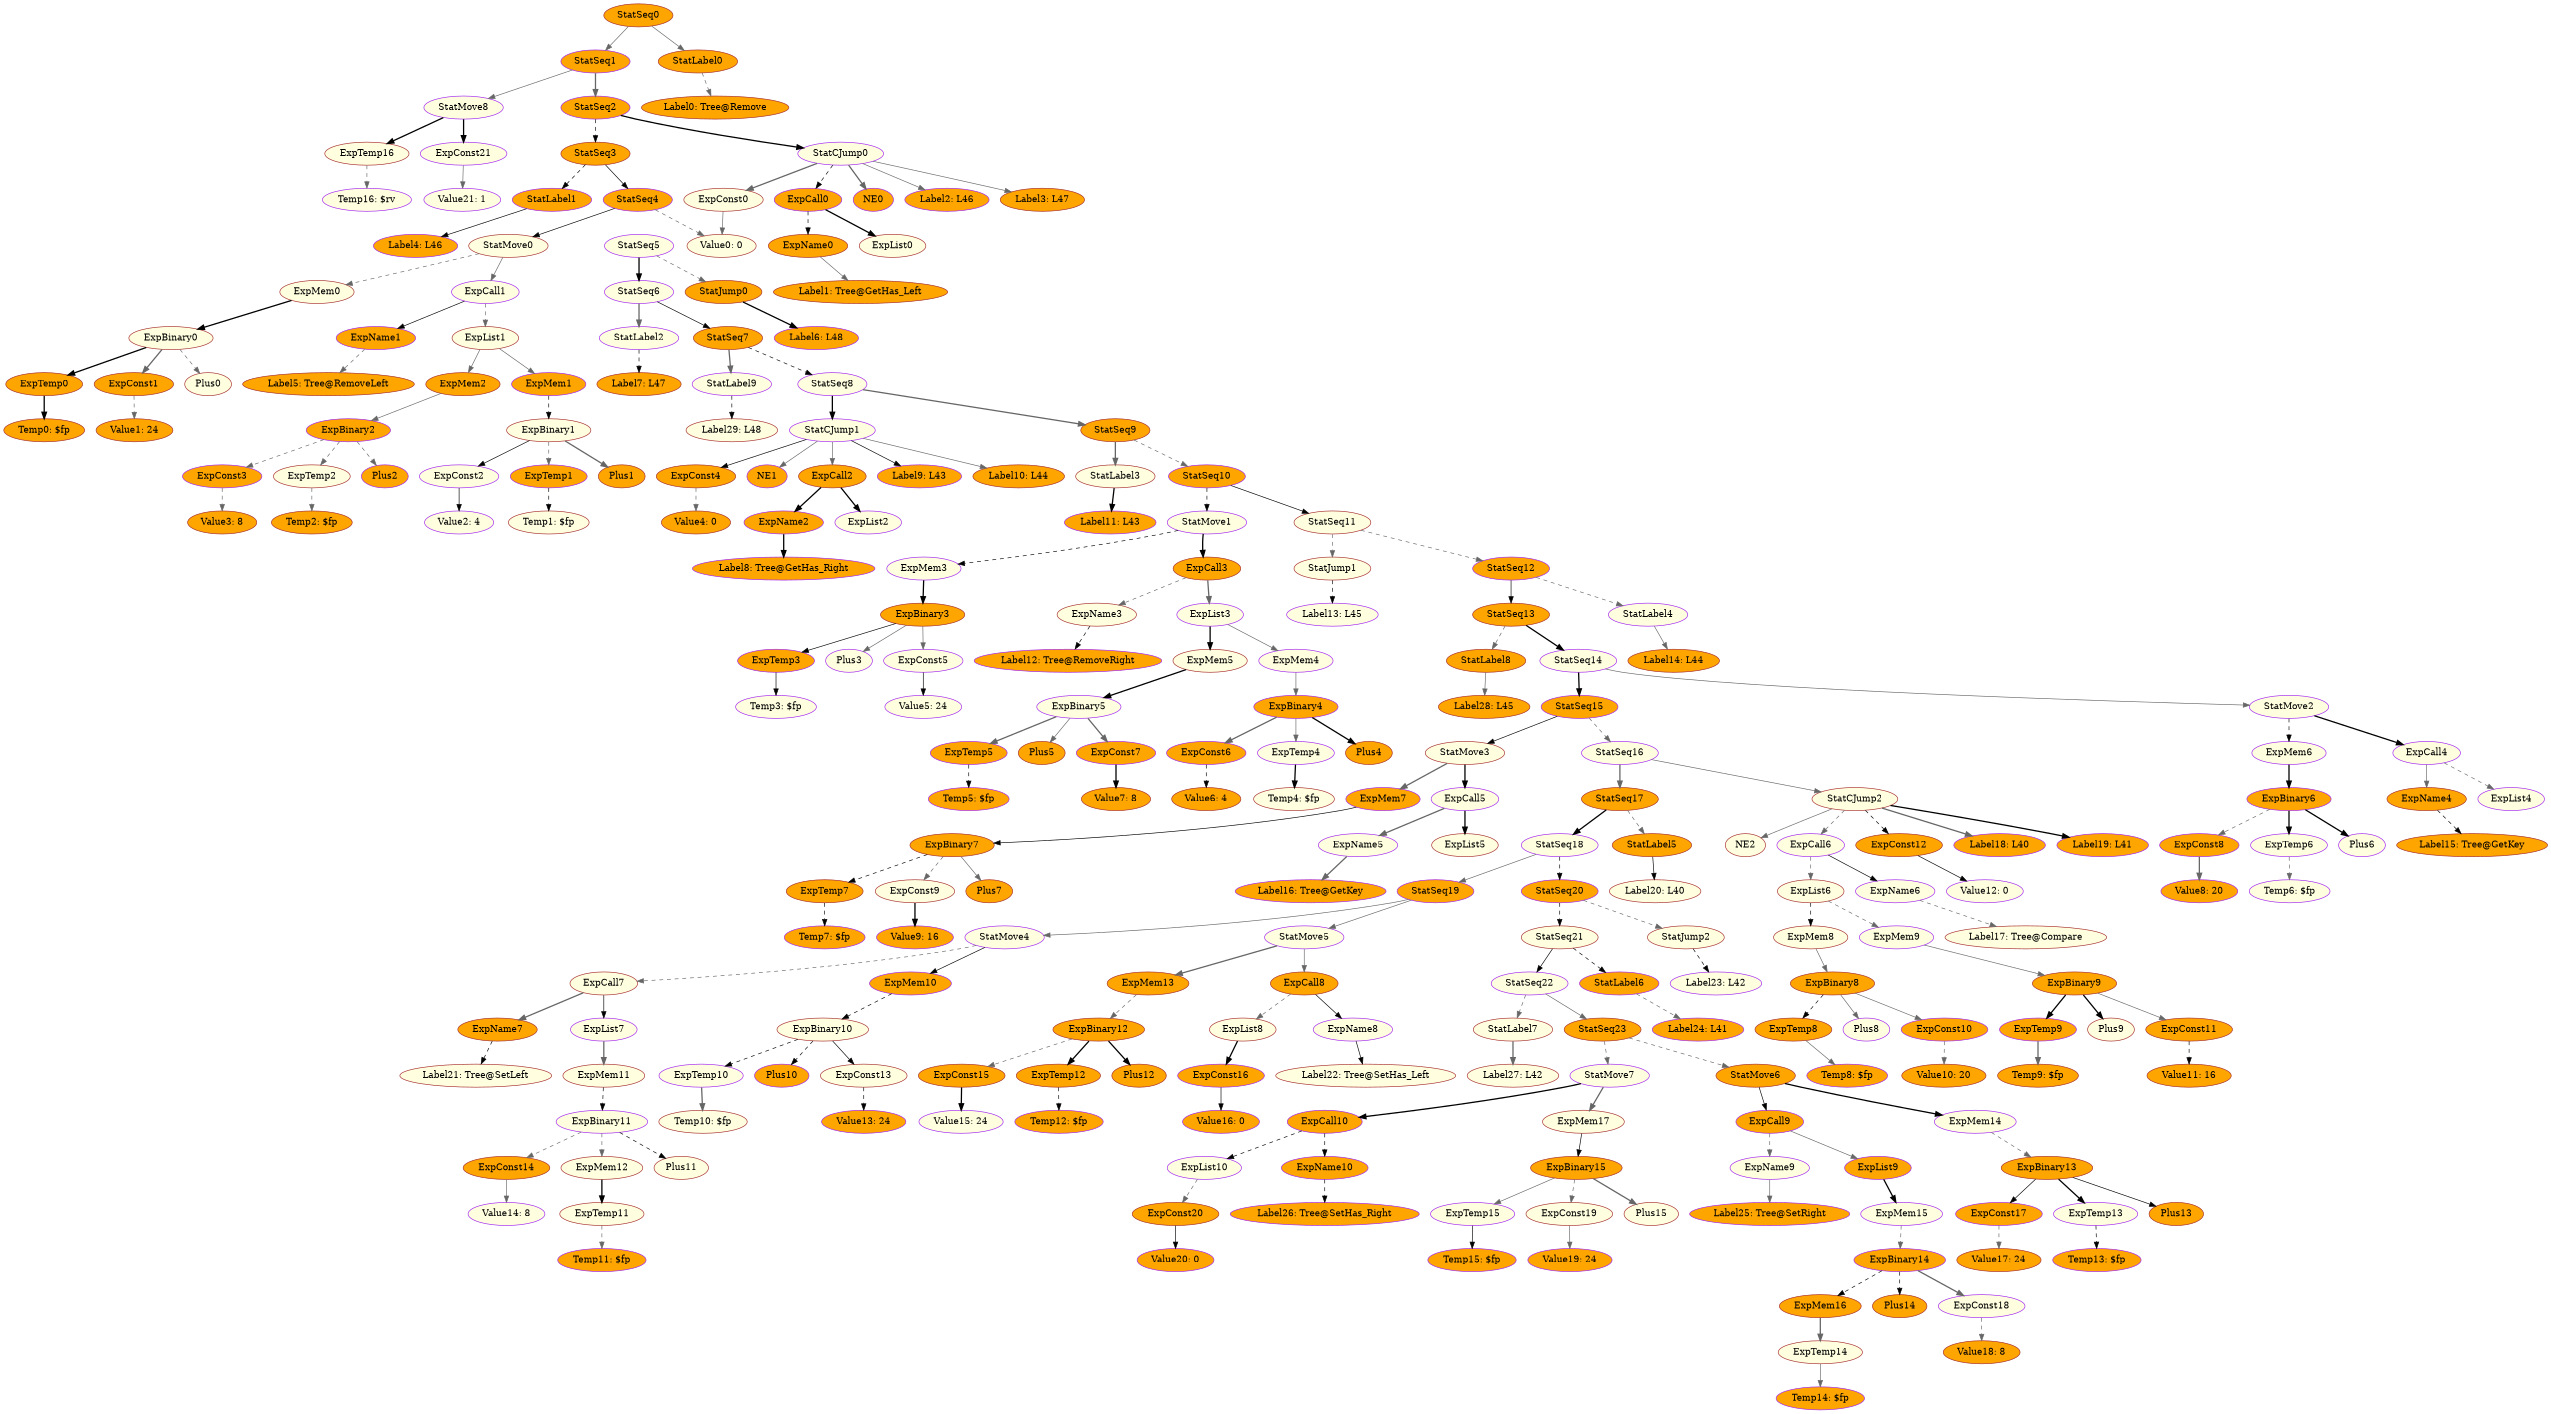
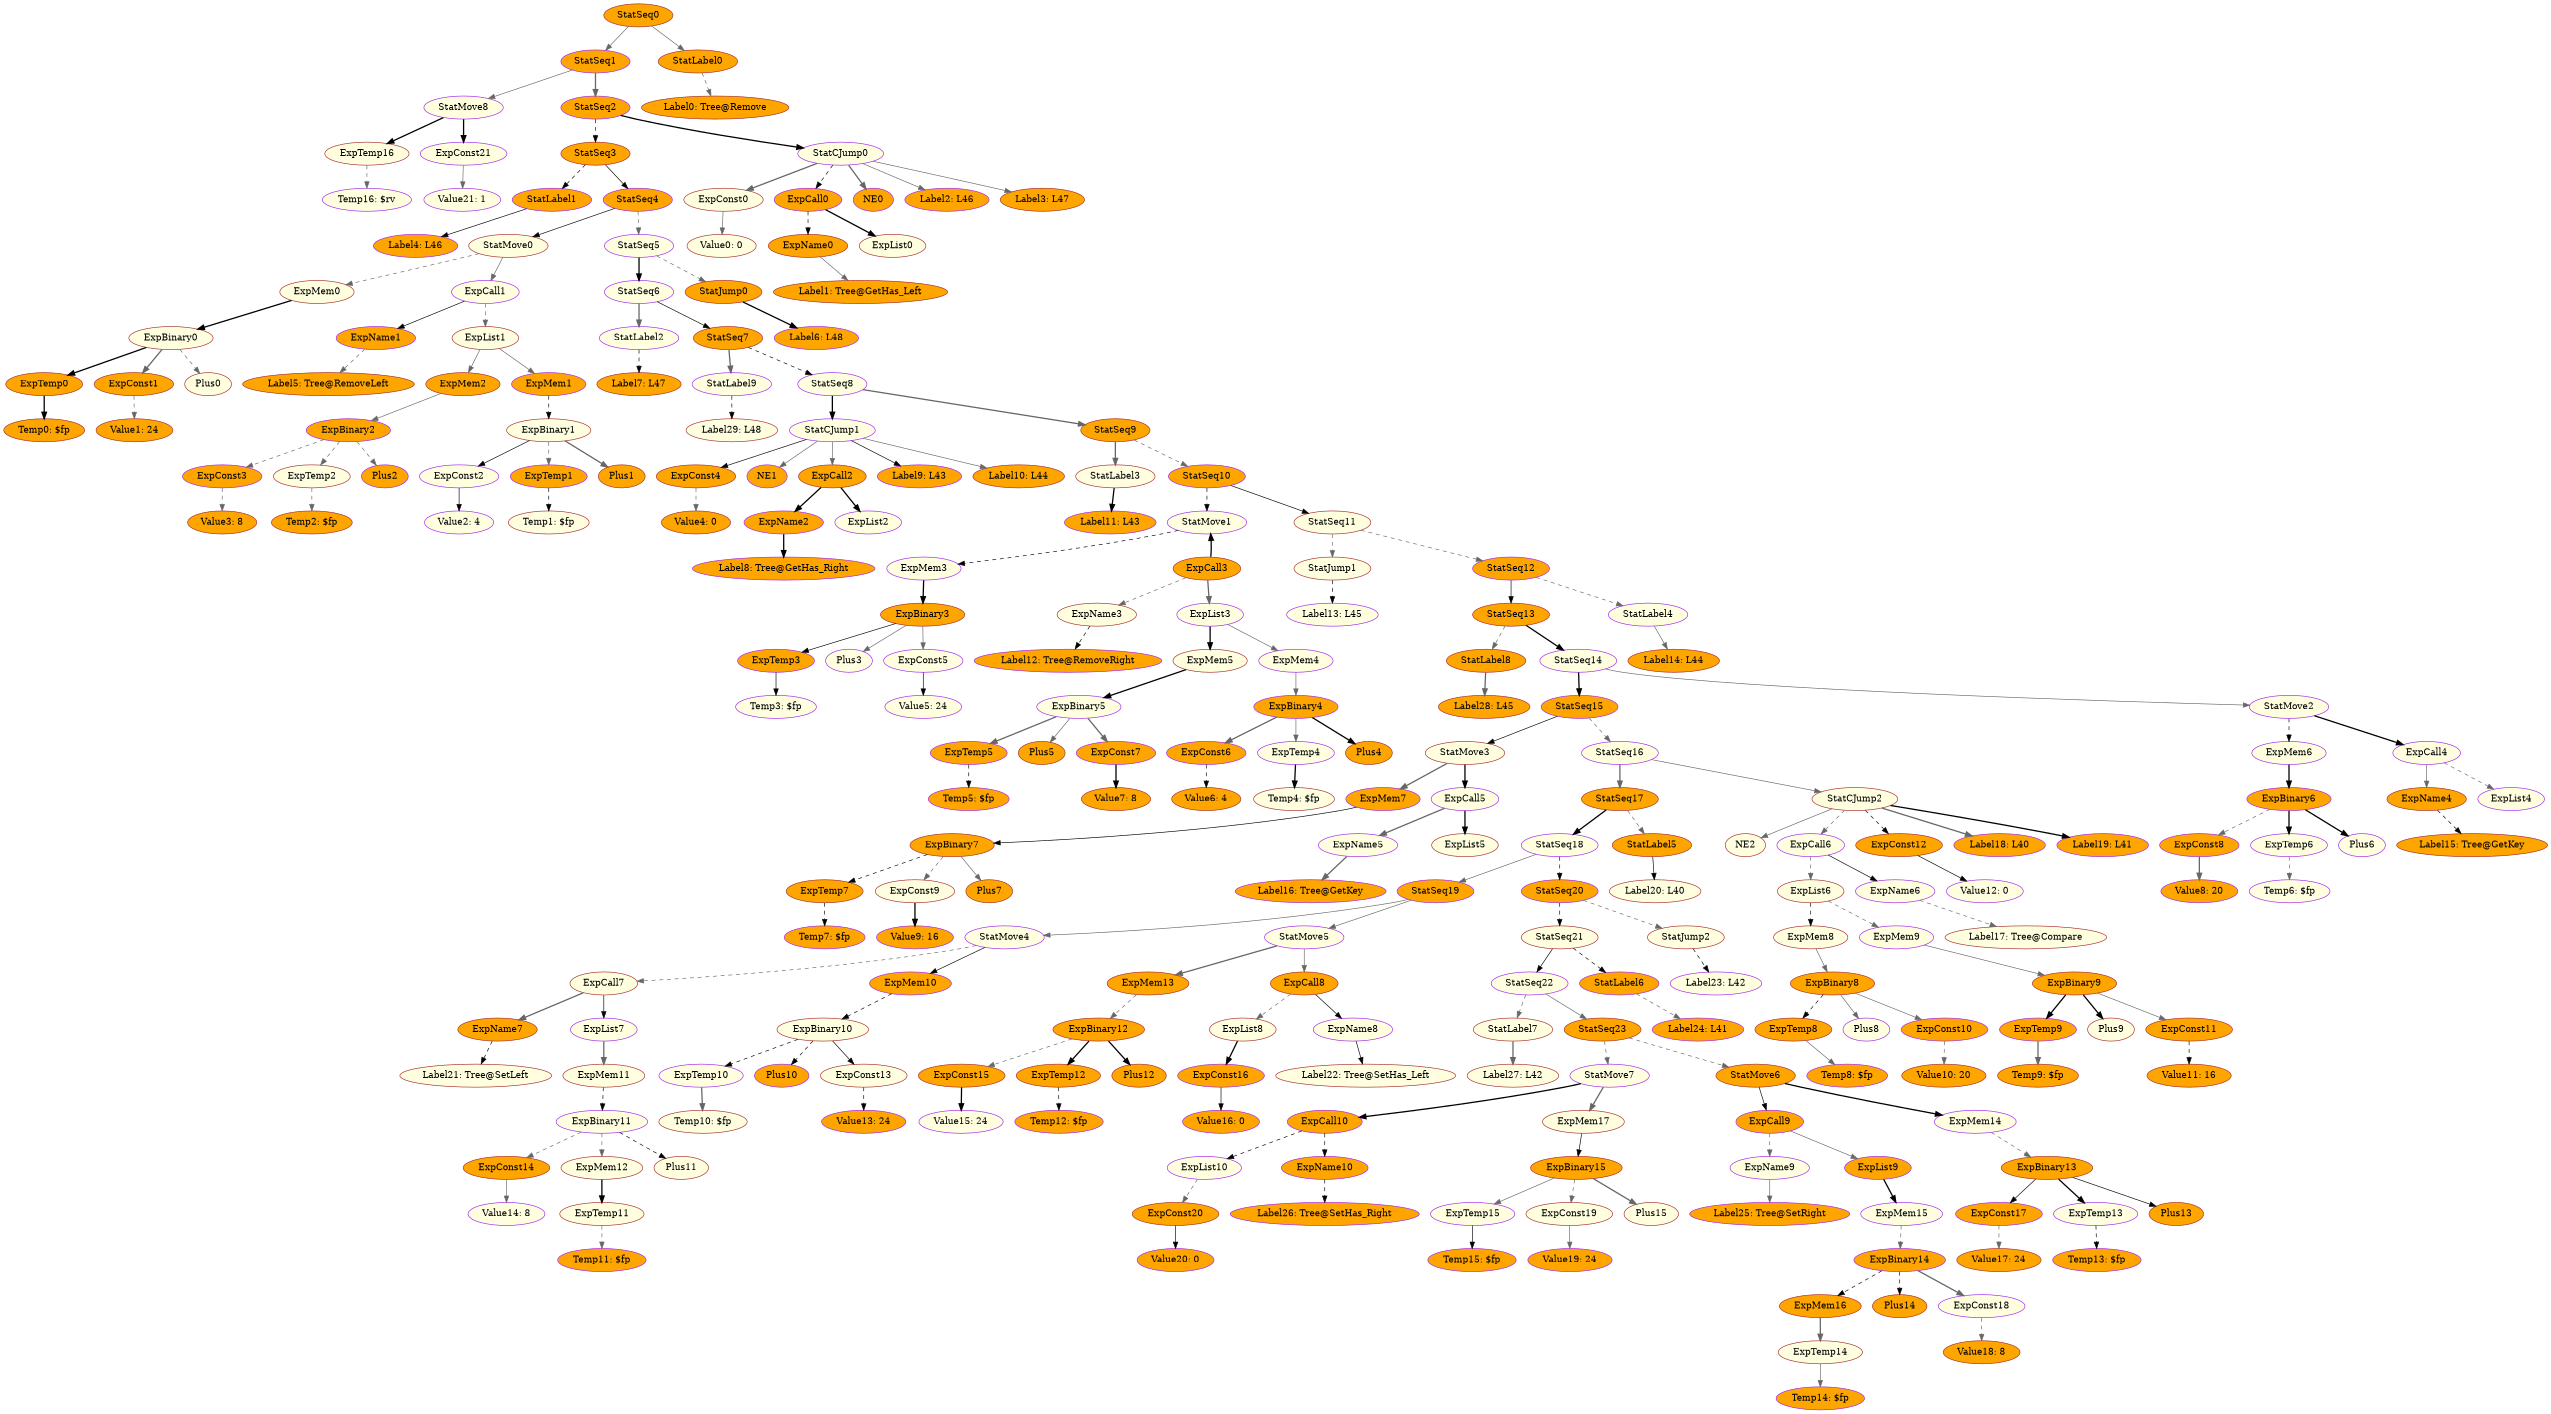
edge "StatSeq4" -> "Value0: 0": now "StatSeq4" -> "StatSeq5"
edge "StatMove1" -> "ExpCall3": reversed
edge "StatLabel8" -> "Label28: L45": style solid -> bold
